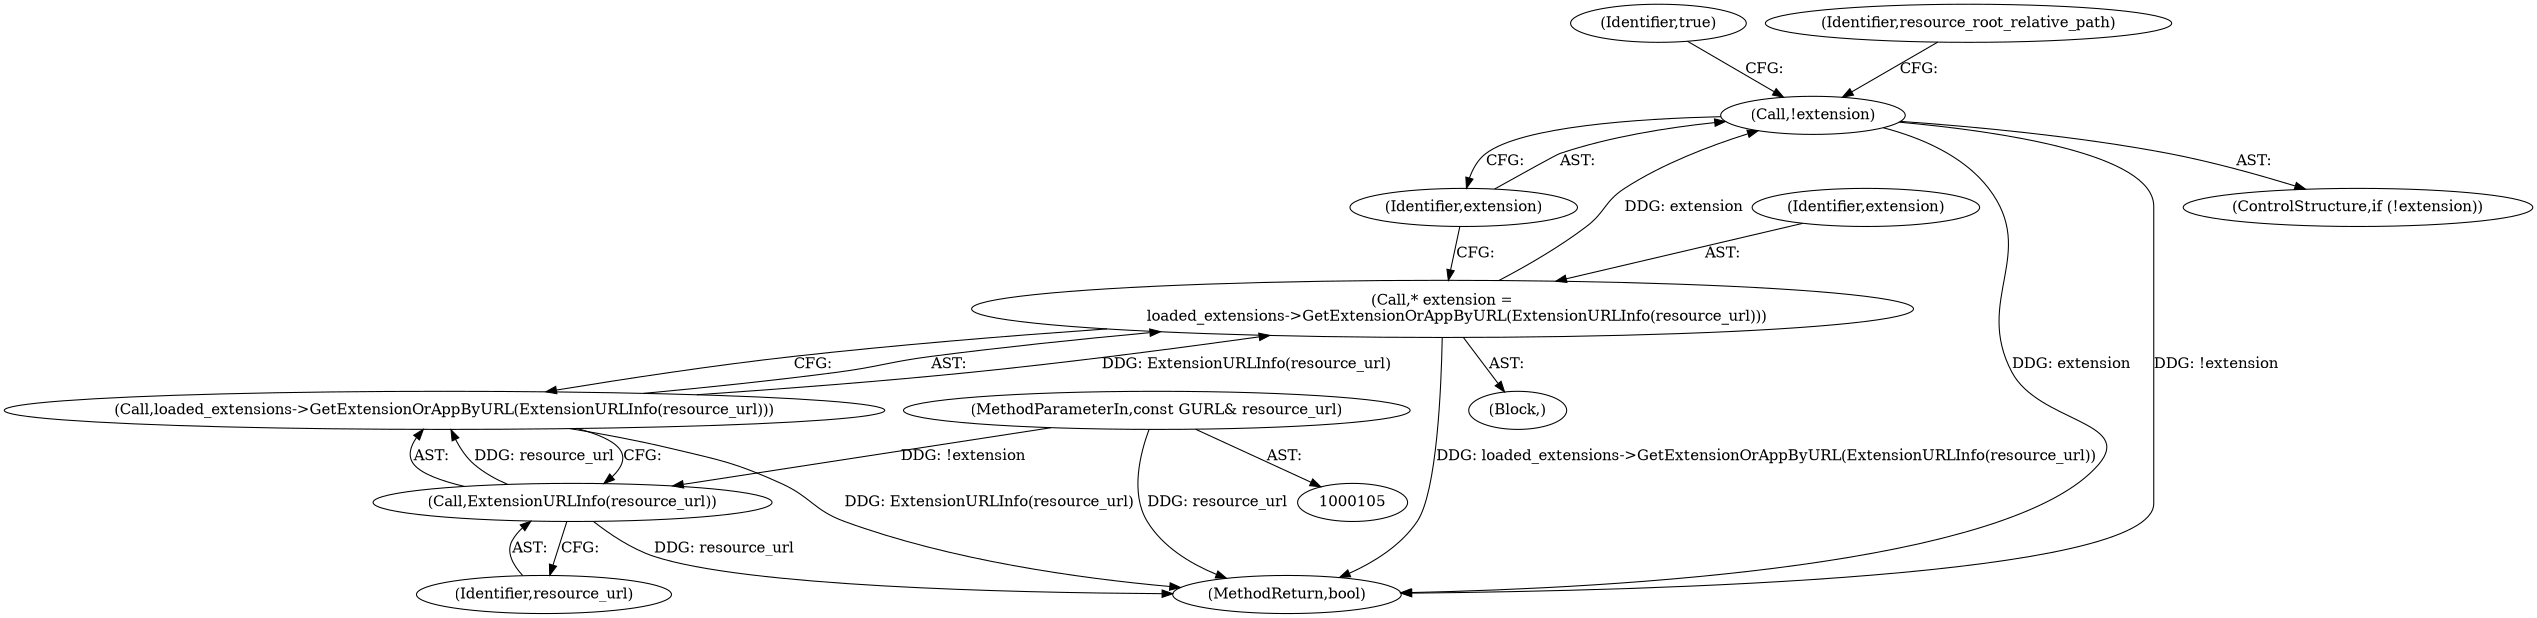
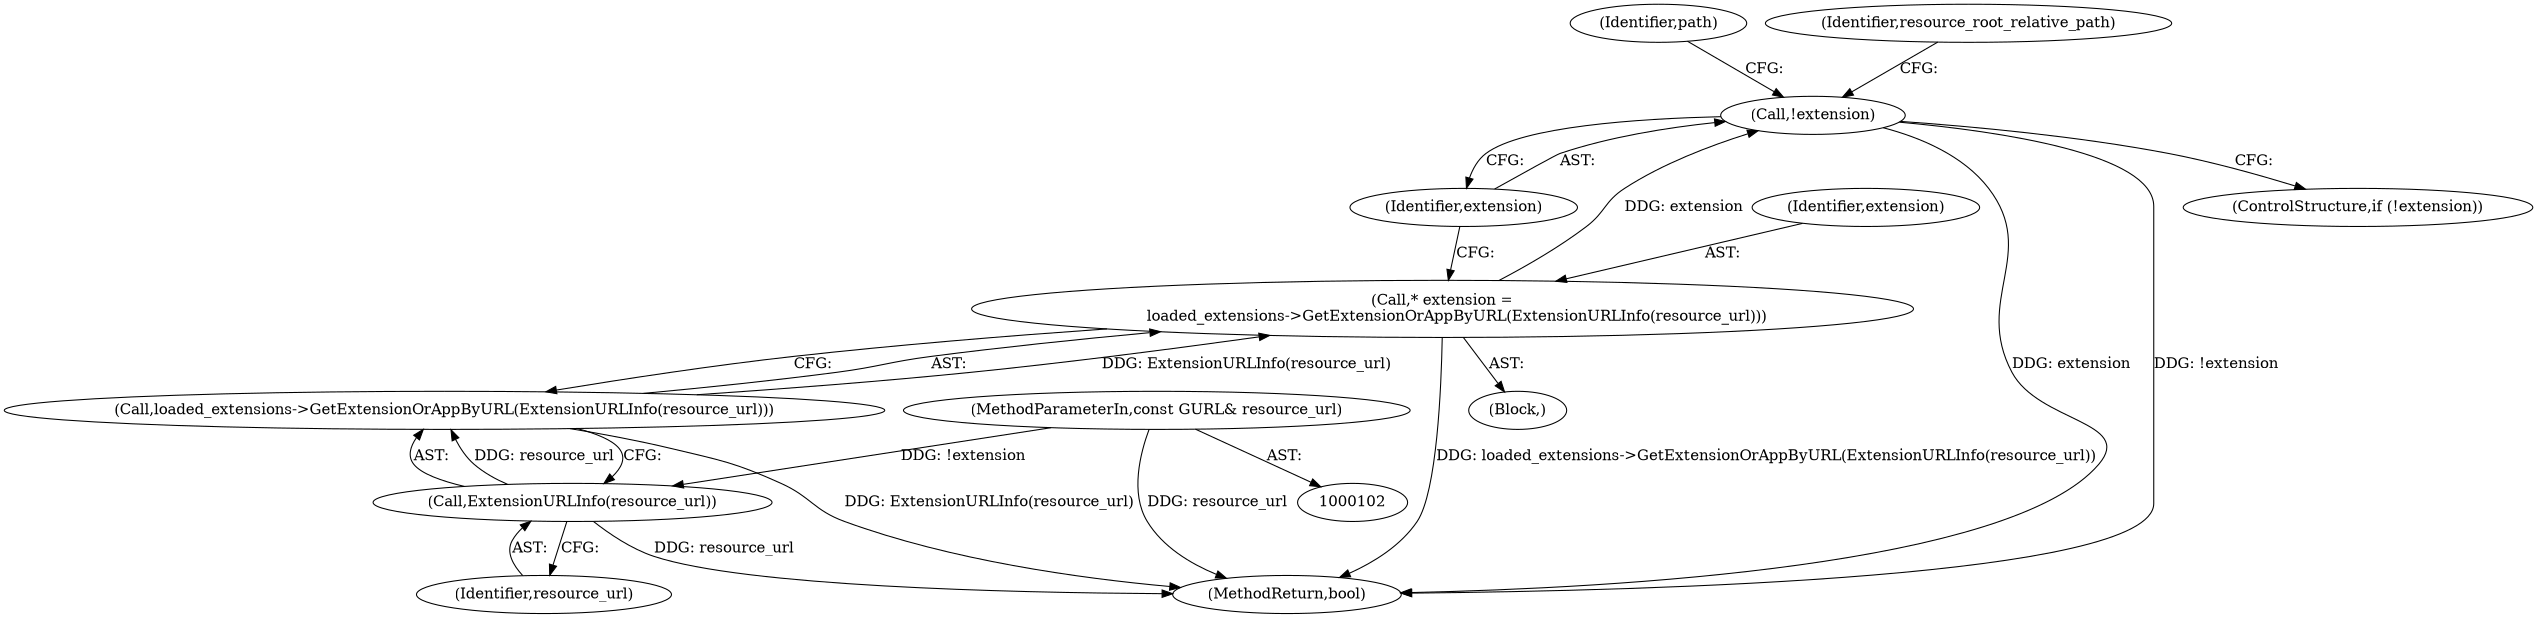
node "(Identifier,true)": label "(Identifier,true)" -> "(Identifier,path)"
edge "(Call,!extension)" -> "(ControlStructure,if (!extension))": label "AST: " -> "CFG: "
node "1000105": label "1000105" -> "1000102"
